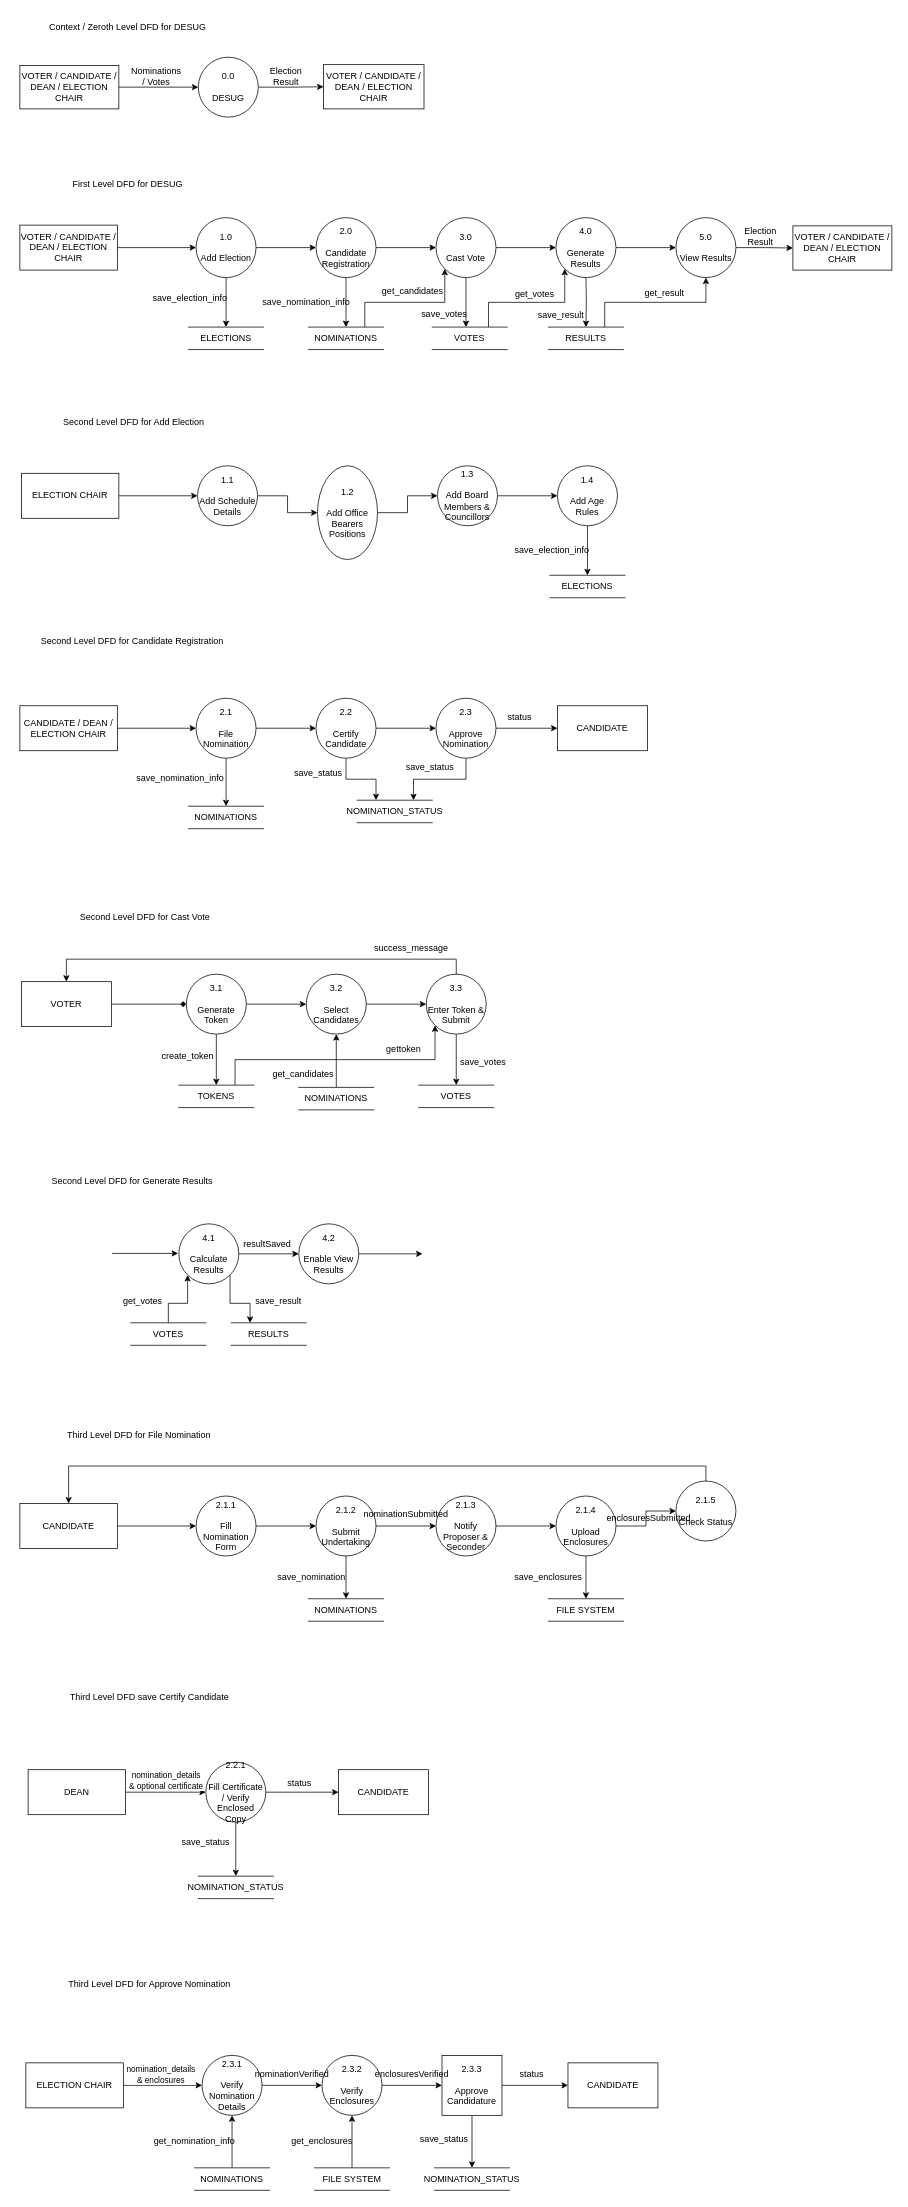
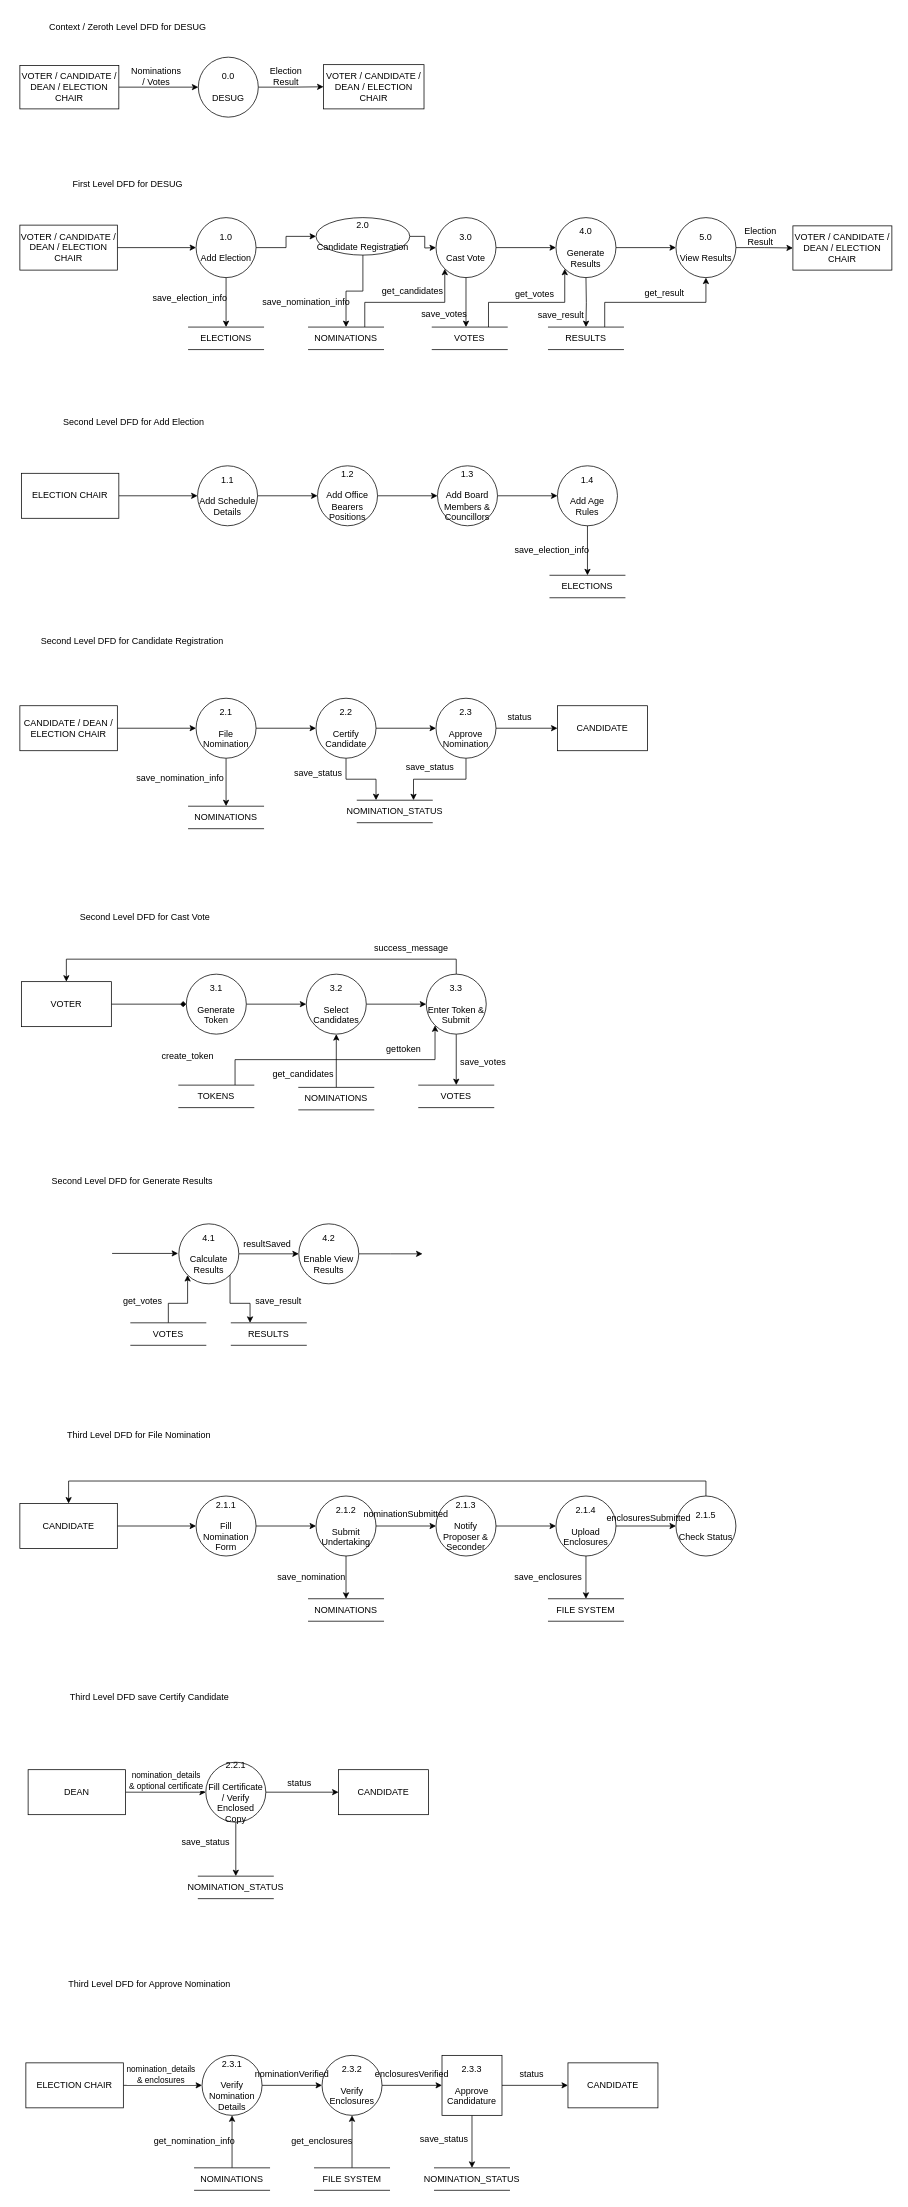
node "2.0 Candidate Registration": size 60x60 -> 94x38
node "1.2 Add Office Bearers Positions": size 60x94 -> 60x60
edge "3.1 Generate Token" -> "TOKENS": removed
node "2.1.5 Check Status": moved (706, 1511) -> (706, 1526)
